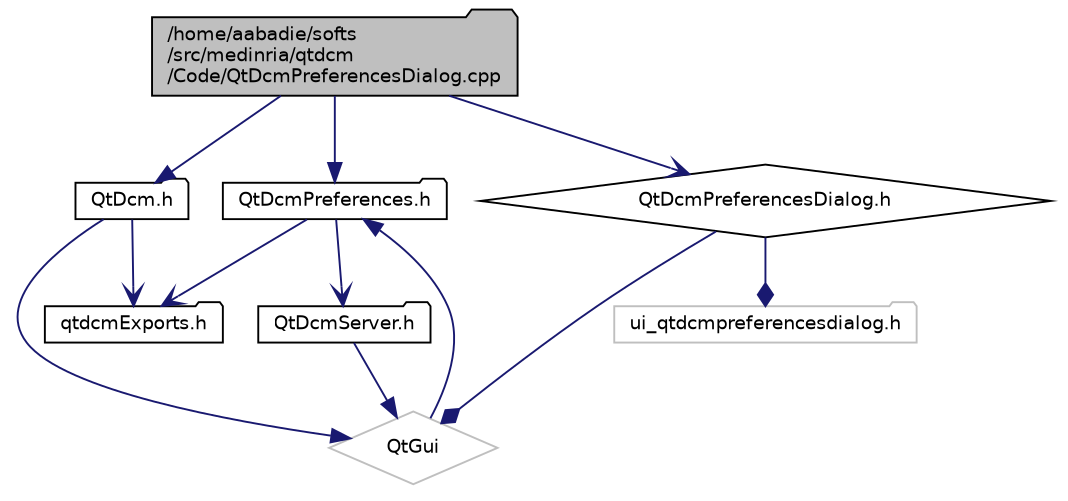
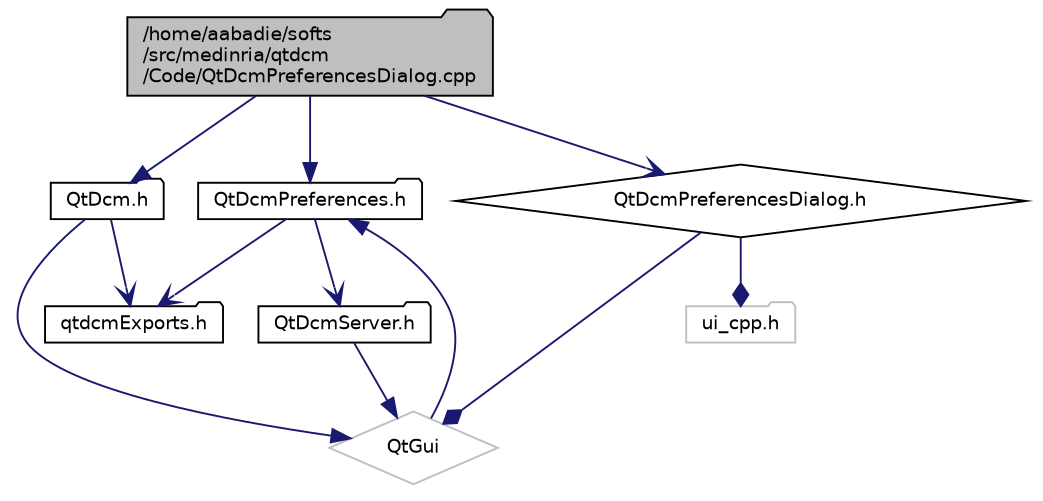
node "ui_qtdcmpreferencesdialog.h": label "ui_qtdcmpreferencesdialog.h" -> "ui_cpp.h"
